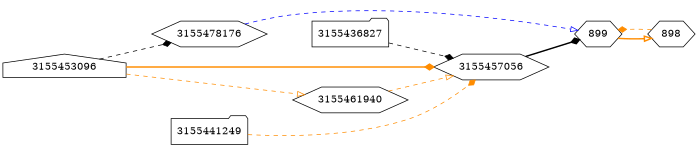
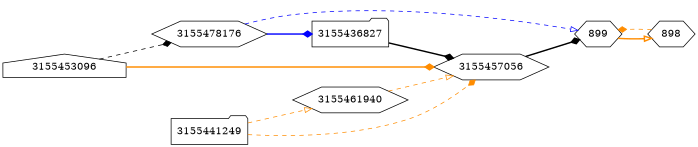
edge "3155478176" -> "3155436827": added
edge "3155436827" -> "3155457056": style dashed -> bold
edge "3155453096" -> "3155461940": now "3155441249" -> "3155461940"
